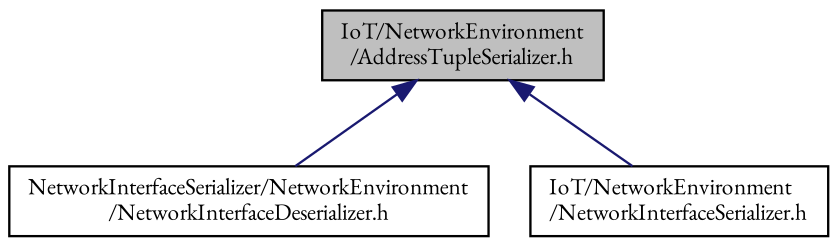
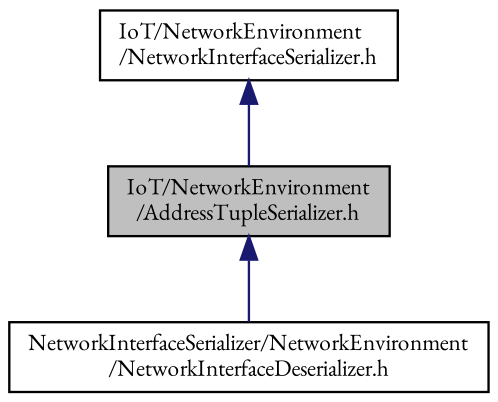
edge "IoT/NetworkEnvironment /NetworkInterfaceSerializer.h" -> "IoT/NetworkEnvironment /AddressTupleSerializer.h": reversed
